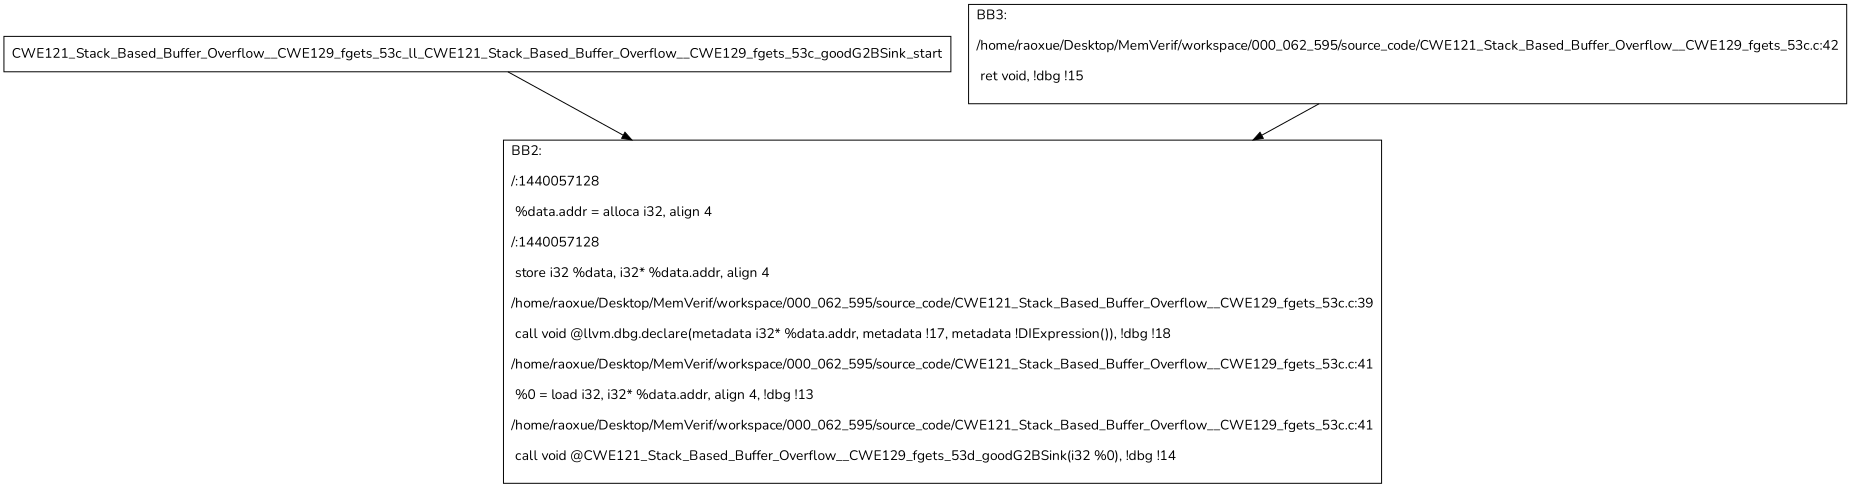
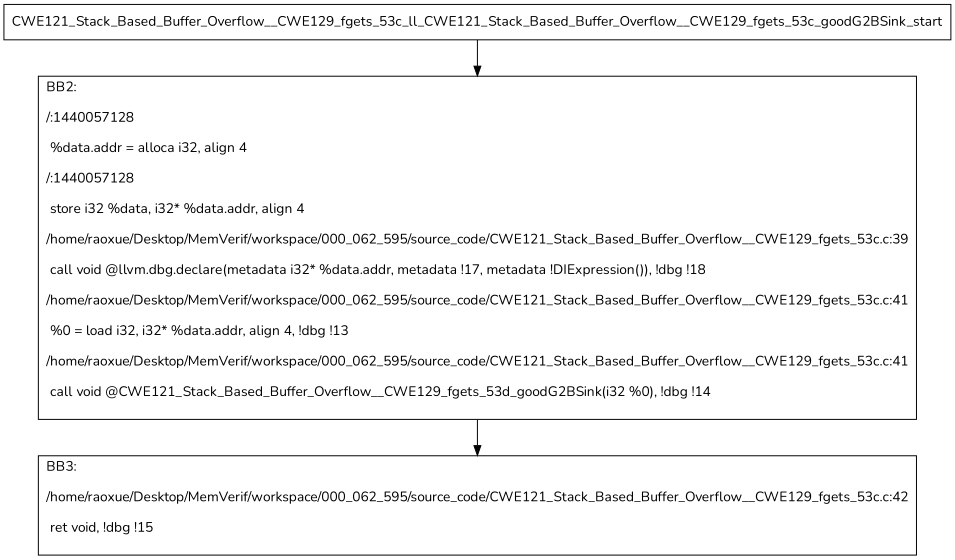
edge "BB3:" -> "BB2:": reversed
